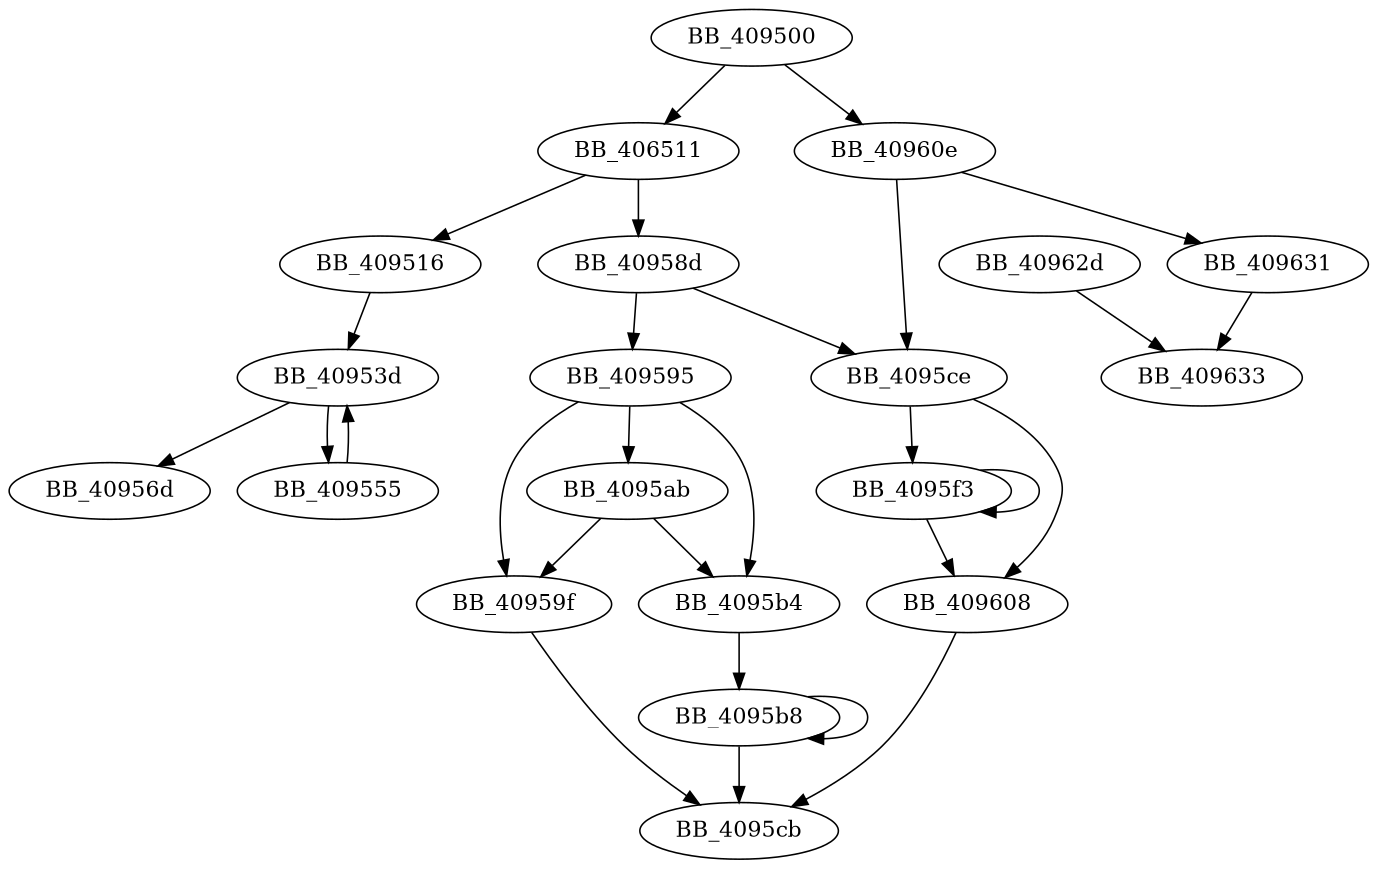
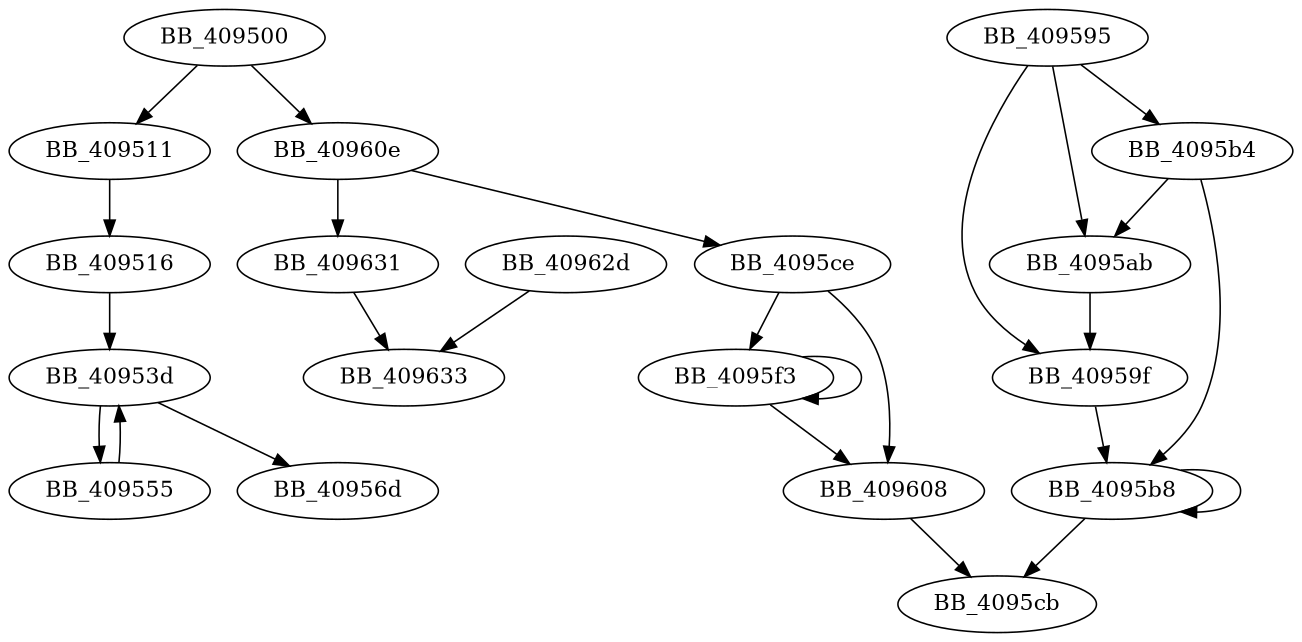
node "BB_406511": label "BB_406511" -> "BB_409511"
node "BB_40958d": removed
edge "BB_4095ab" -> "BB_4095b4": reversed
edge "BB_40959f" -> "BB_4095cb": now "BB_40959f" -> "BB_4095b8"
